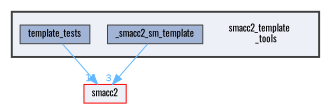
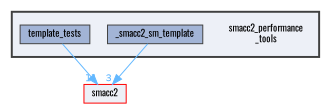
node "smacc2_template _tools": label "smacc2_template _tools" -> "smacc2_performance _tools"
